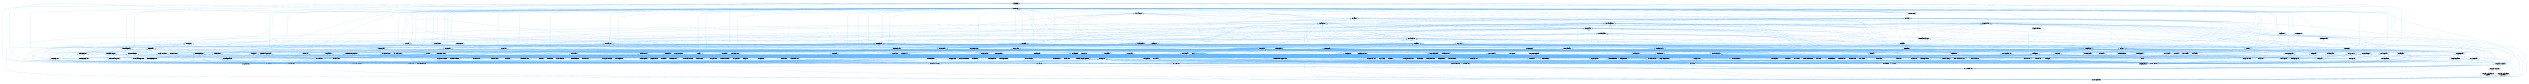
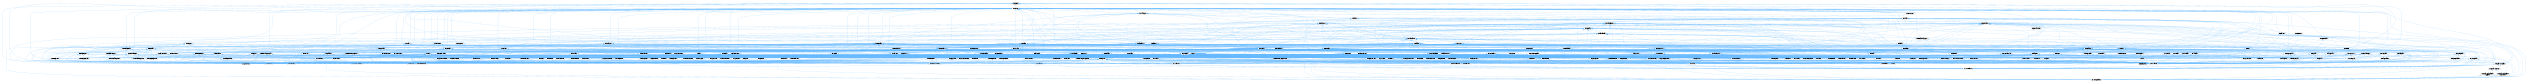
node "src/dotdirdeps.l": label "src/dotdirdeps.l" -> "src/lexcode.l"
